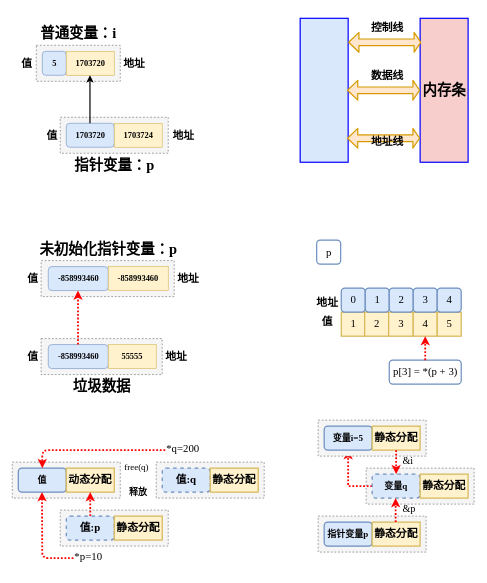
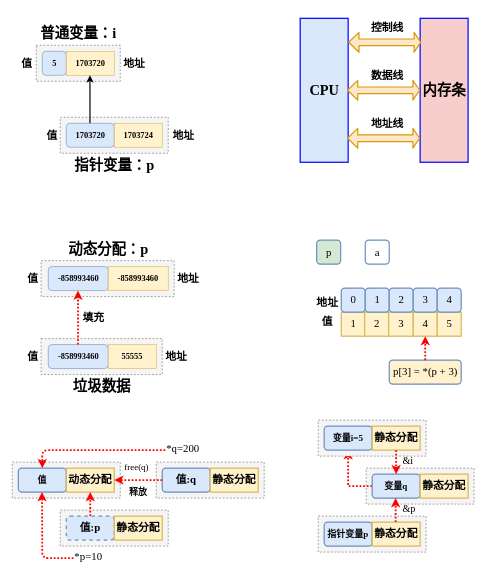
node "CPU": added
node "地址线": moved (387, 141) -> (387, 123)
node "未初始化指针变量：p": label "未初始化指针变量：p" -> "动态分配：p"
node "p": fillcolor #ffffff -> #d5e8d4
node "a": added
node "填充": added
node "p[3] = *(p + 3)": fillcolor #ffffff -> #fff2cc
edge "值:q" -> "动态分配": added
node "值:q": style dashed -> solid
node "变量q": style dashed -> solid
